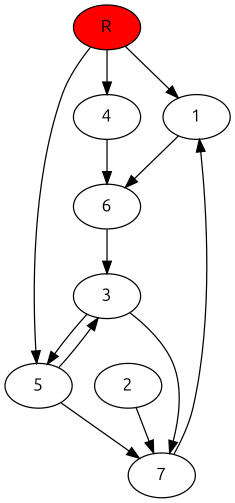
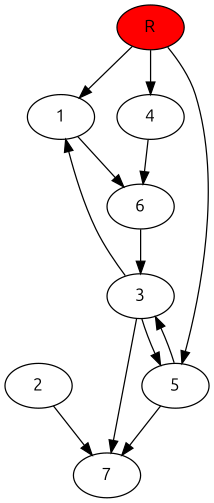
edge "7" -> "1": now "3" -> "1"
